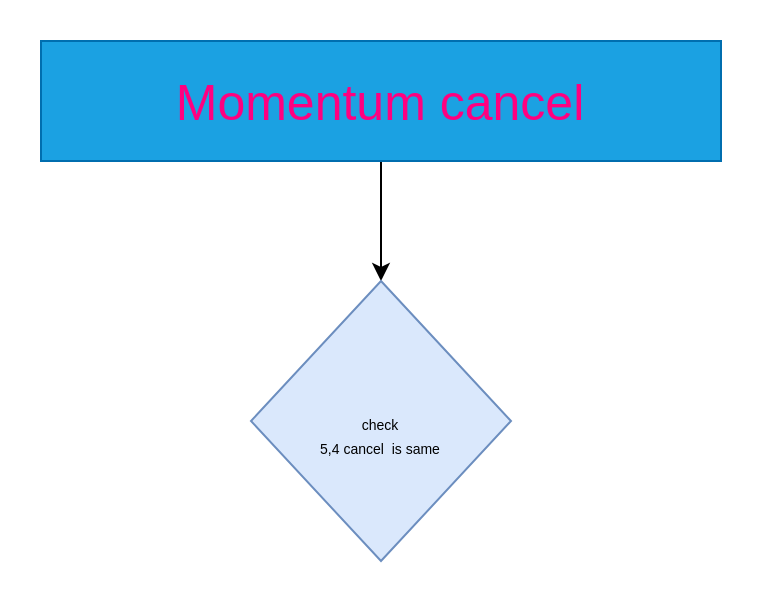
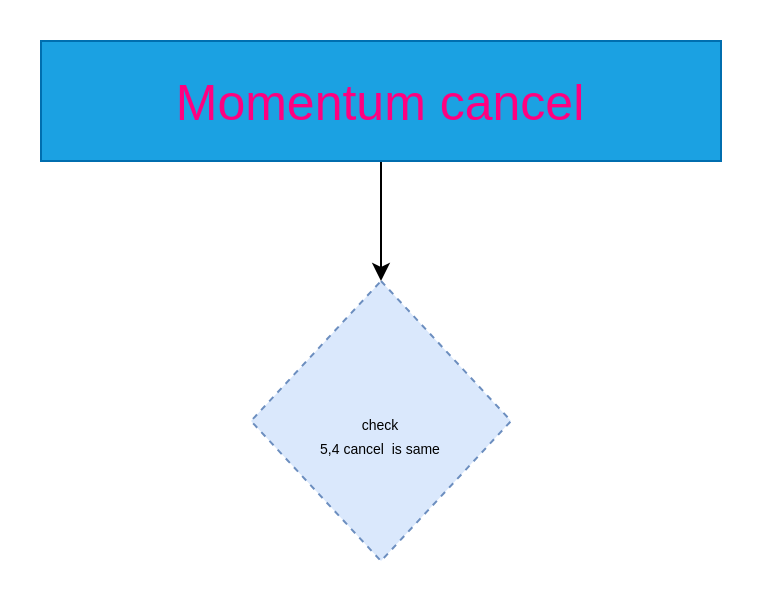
node "check 5,4 cancel is same": style solid -> dashed
